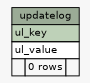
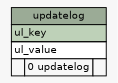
node "updatelog": text "0 rows" -> "0 updatelog"
